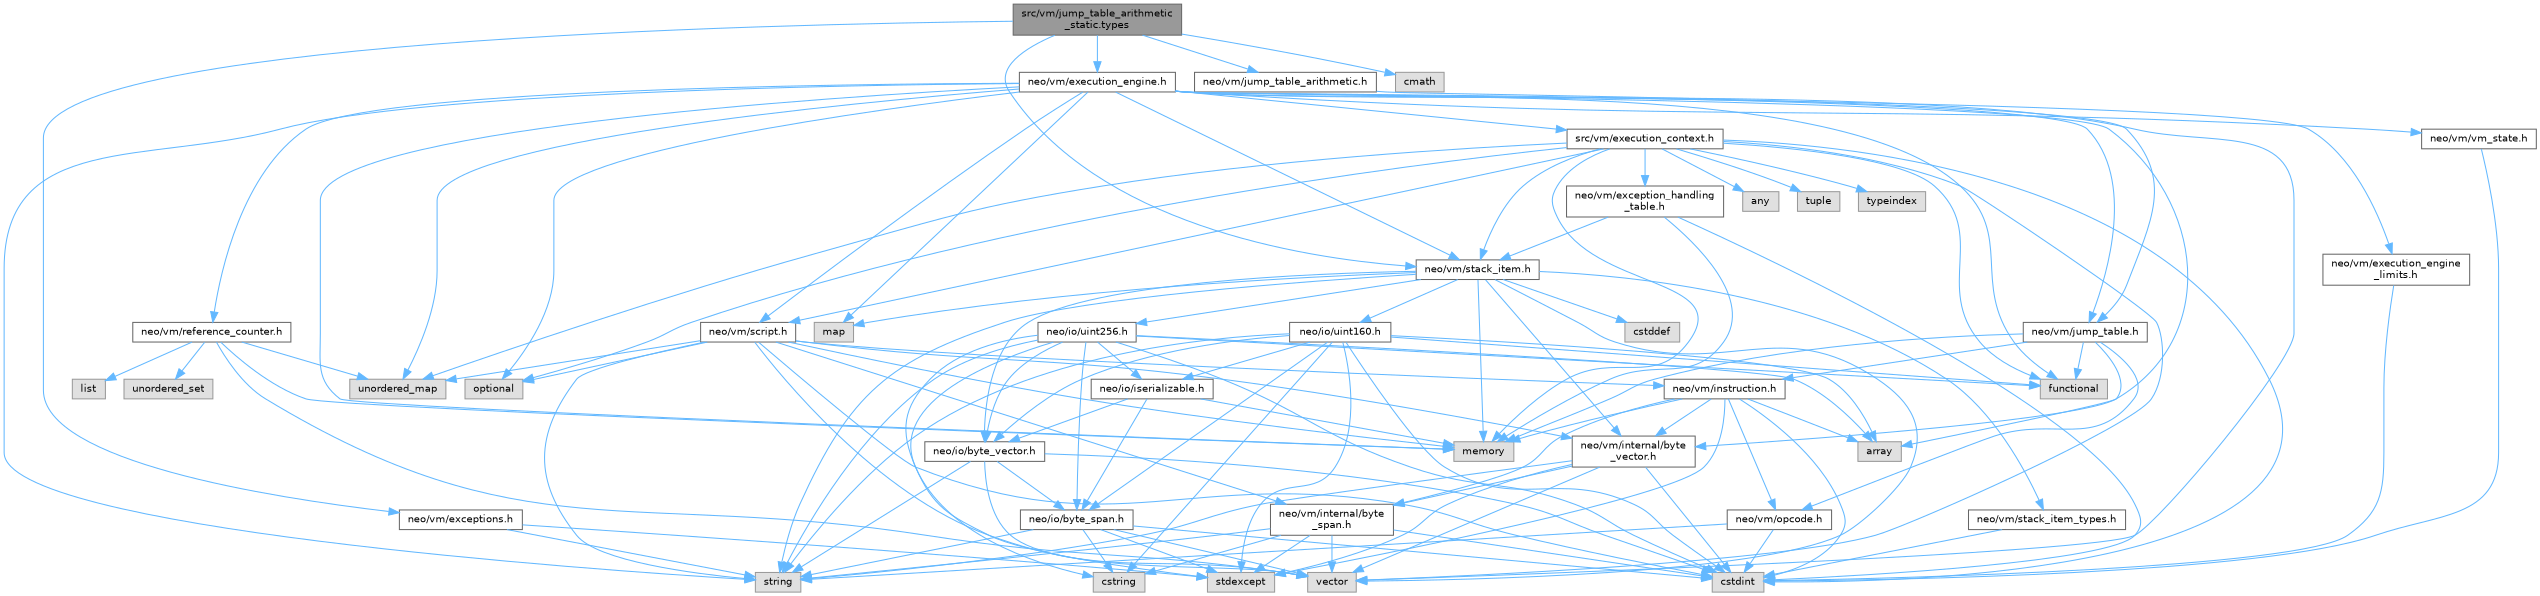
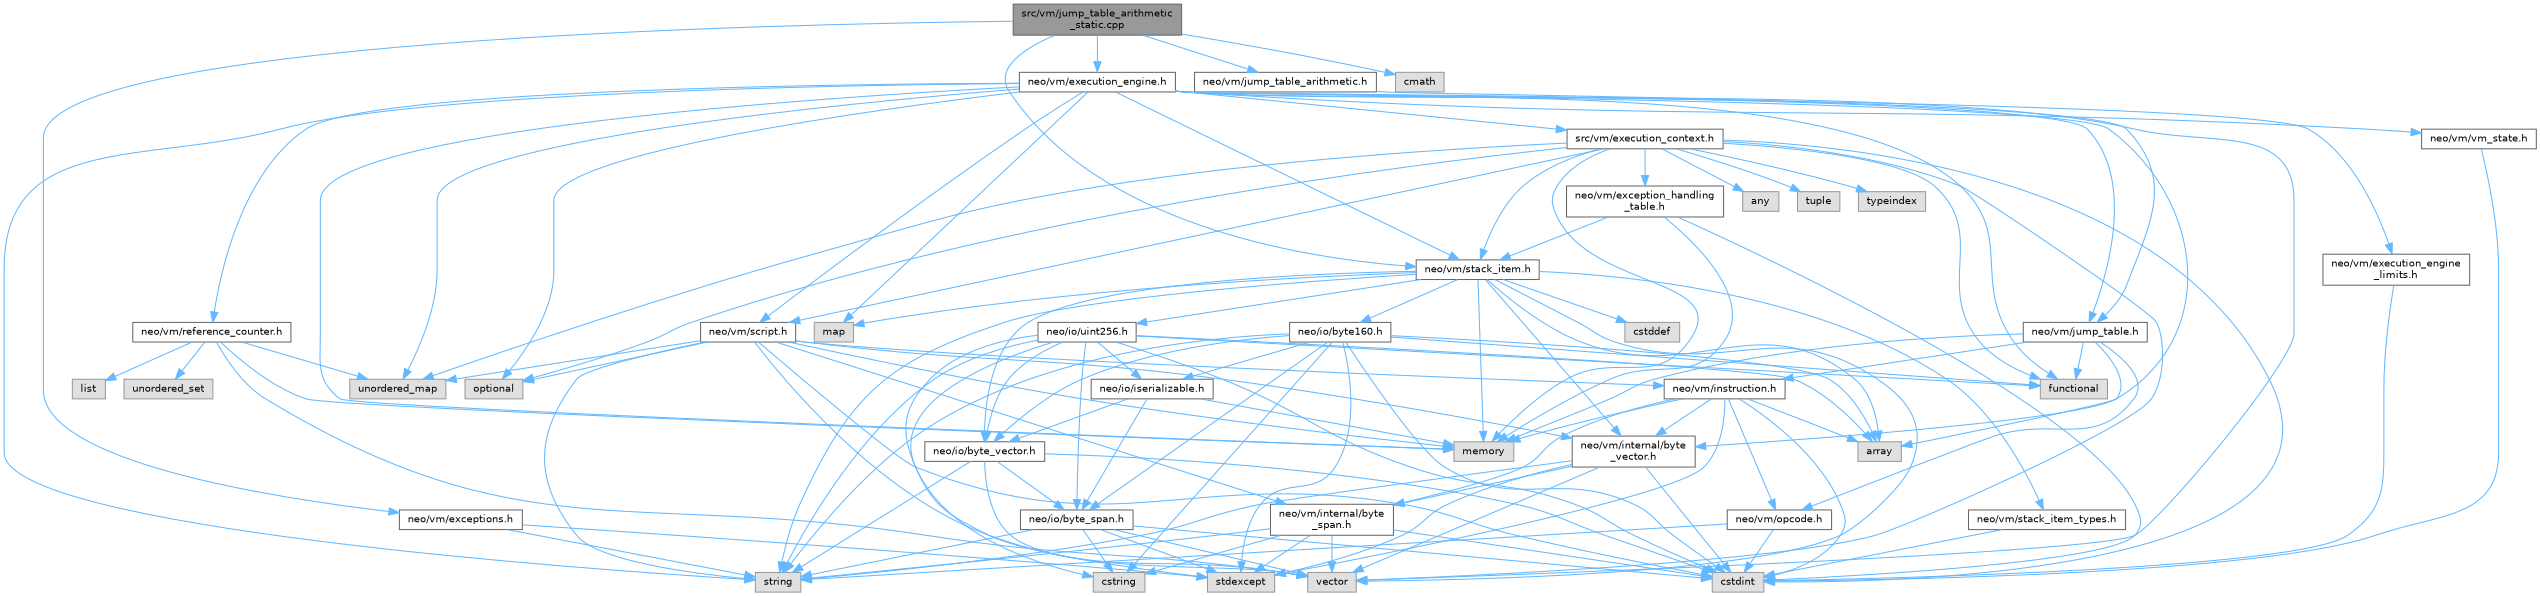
node "src/vm/jump_table_arithmetic _static.types": label "src/vm/jump_table_arithmetic _static.types" -> "src/vm/jump_table_arithmetic _static.cpp"
node "neo/io/uint160.h": label "neo/io/uint160.h" -> "neo/io/byte160.h"
edge "neo/vm/stack_item.h" -> "array": added
